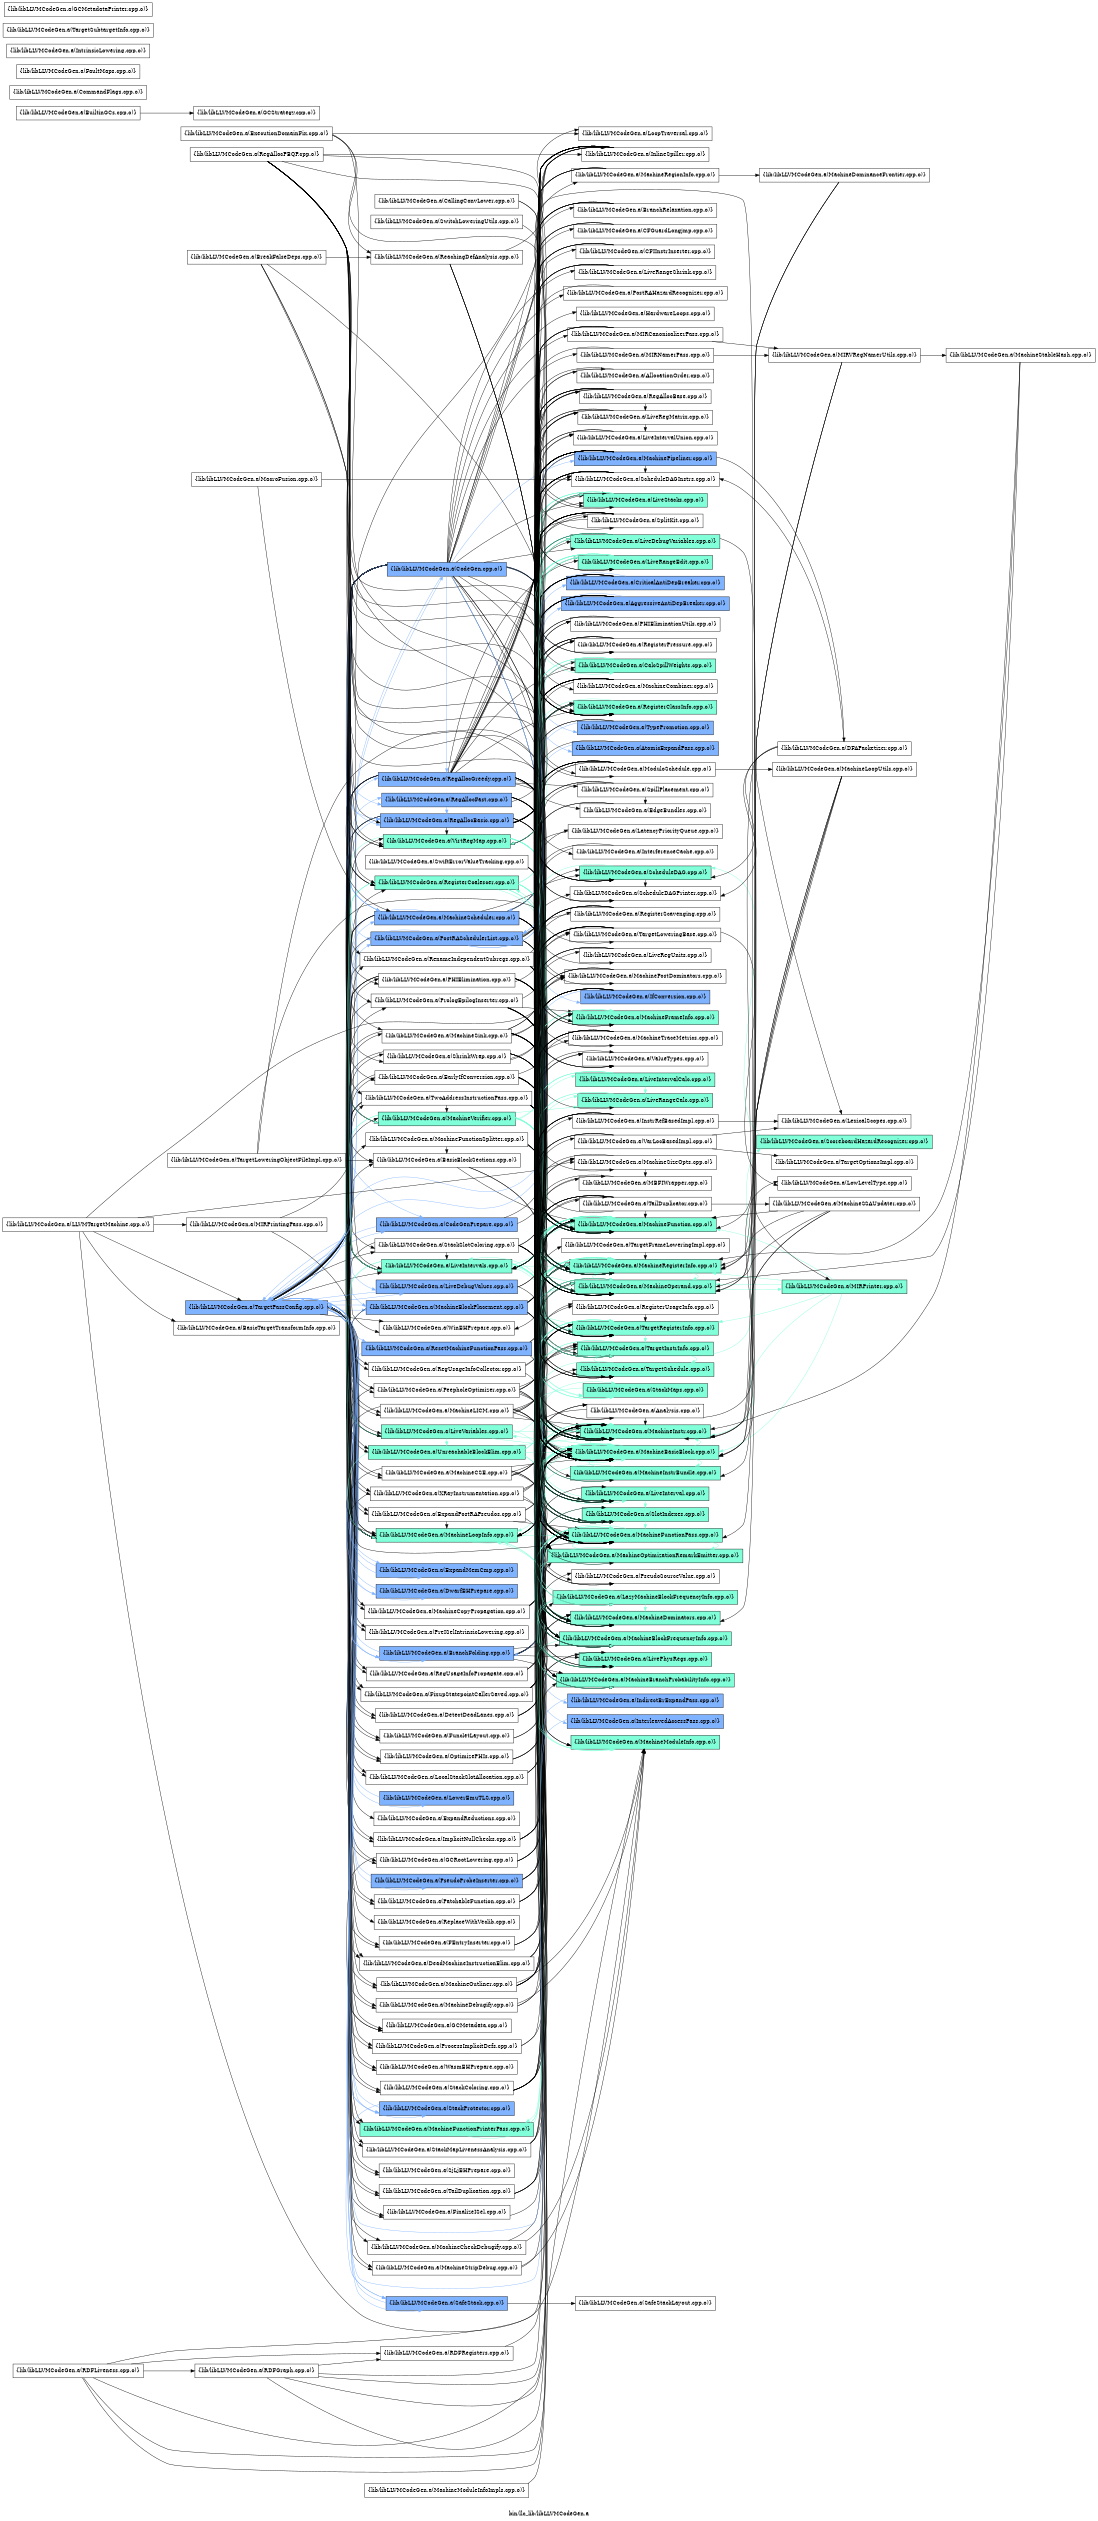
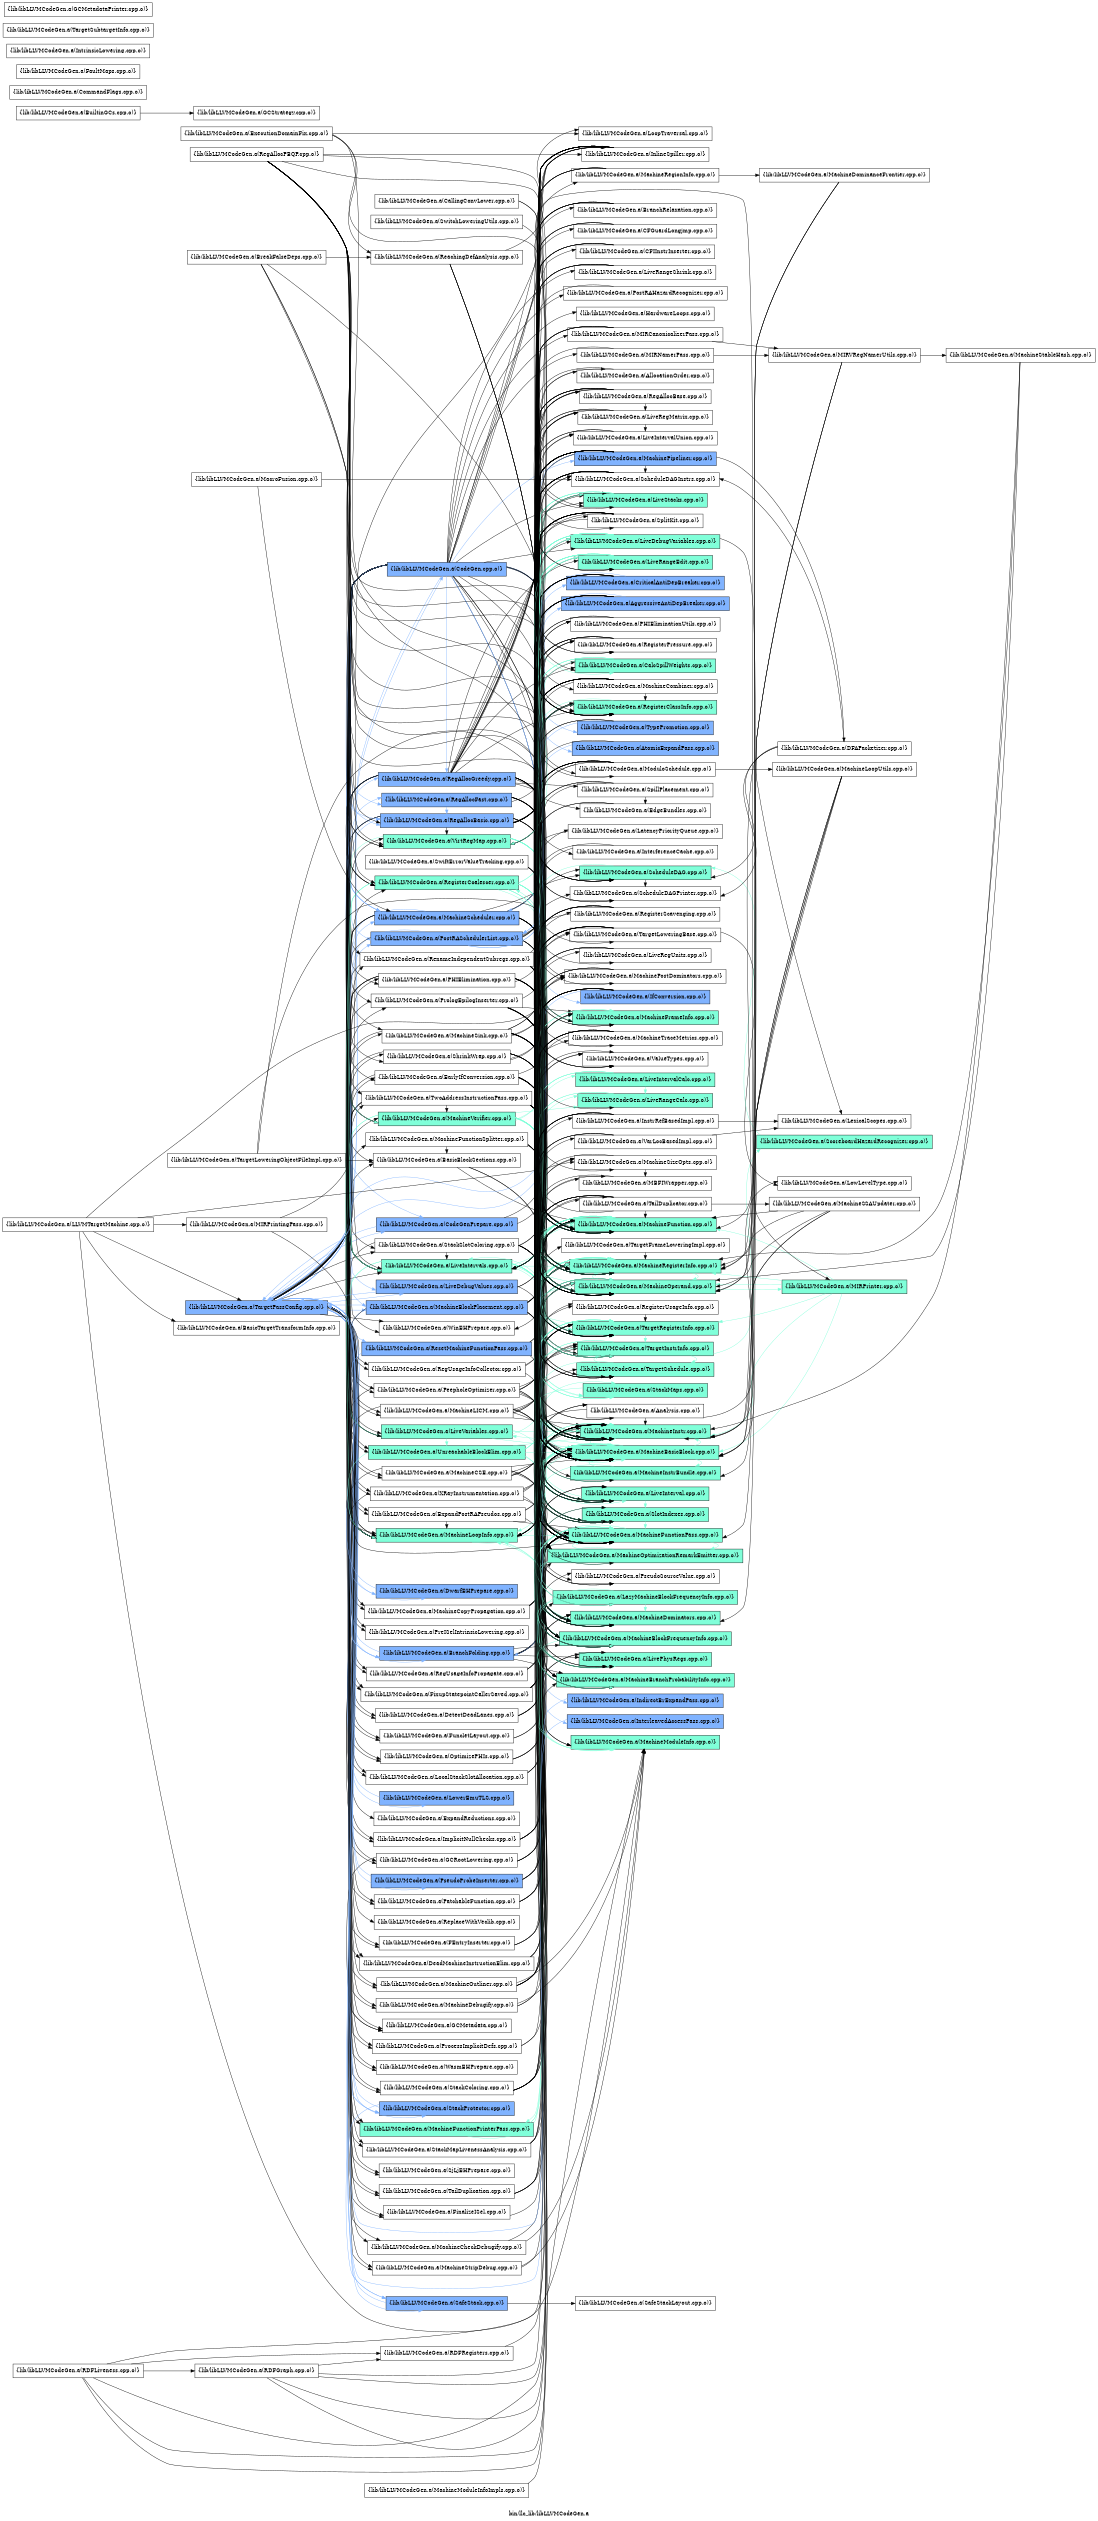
edge "{lib/libLLVMCodeGen.a(LiveDebugVariables.cpp.o)}" -> "{lib/libLLVMCodeGen.a(RegisterClassInfo.cpp.o)}": now "{lib/libLLVMCodeGen.a(MachineCombiner.cpp.o)}" -> "{lib/libLLVMCodeGen.a(RegisterClassInfo.cpp.o)}"
node "{lib/libLLVMCodeGen.a(TargetOptionsImpl.cpp.o)}": removed
node "{lib/libLLVMCodeGen.a(ExpandMemCmp.cpp.o)}": removed
edge "{lib/libLLVMCodeGen.a(RDFGraph.cpp.o)}" -> "{lib/libLLVMCodeGen.a(MachineBasicBlock.cpp.o)}": now "{lib/libLLVMCodeGen.a(RDFGraph.cpp.o)}" -> "{lib/libLLVMCodeGen.a(LiveInterval.cpp.o)}"
